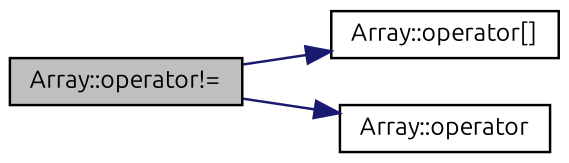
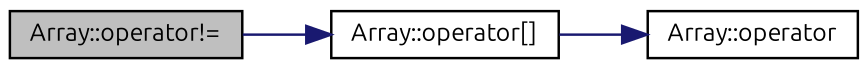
edge "Array::operator!=" -> "Array::operator": now "Array::operator[]" -> "Array::operator"
